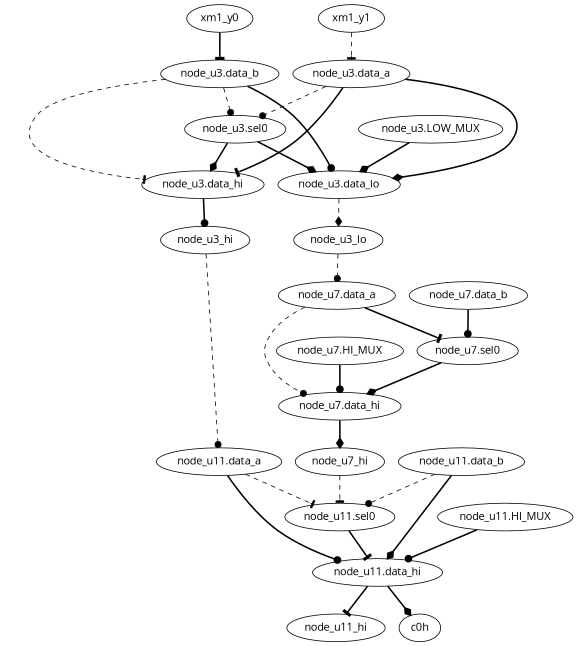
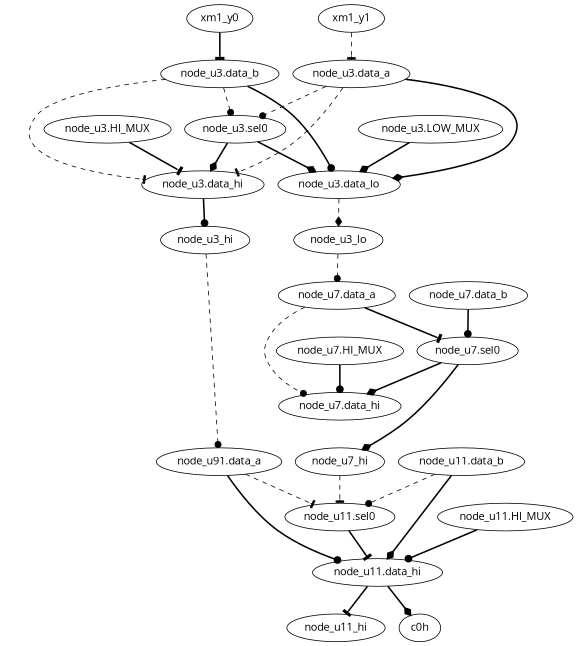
node "node_u3.HI_MUX": added
edge "node_u3.data_a" -> "node_u3.data_hi": style bold -> dashed
edge "node_u7.data_hi" -> "node_u7_hi": now "node_u7.sel0" -> "node_u7_hi"
node "node_u11.data_a": label "node_u11.data_a" -> "node_u91.data_a"
